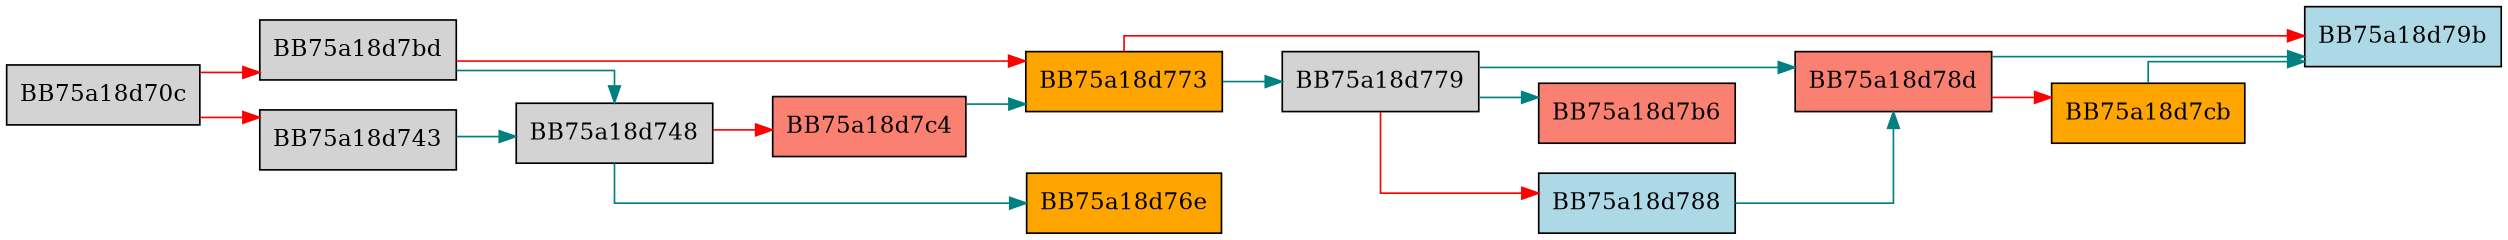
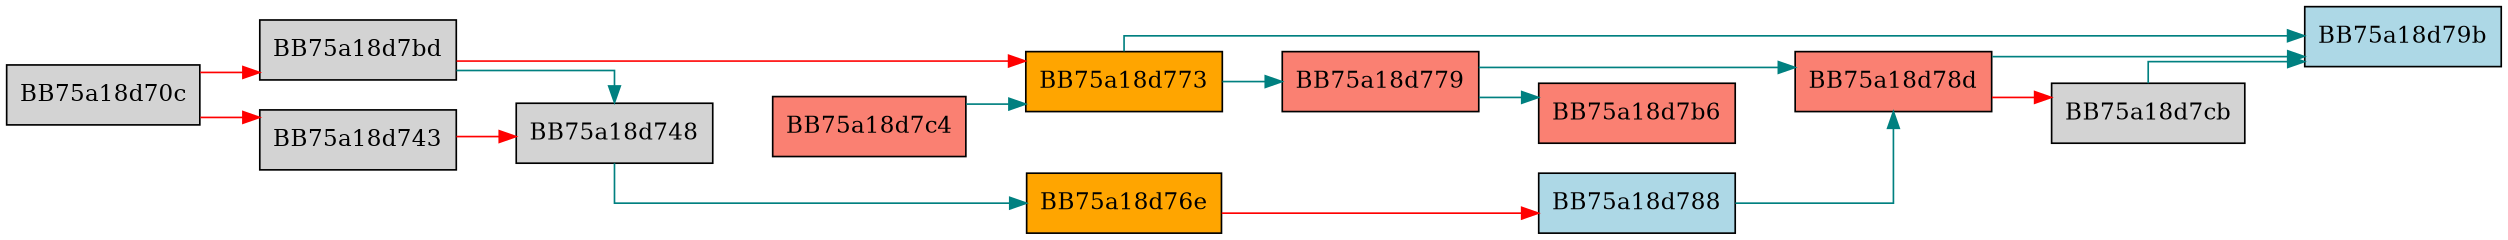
edge "BB75a18d773" -> "BB75a18d79b": color red -> teal
node "BB75a18d779": fillcolor lightgrey -> salmon
node "BB75a18d7cb": fillcolor orange -> lightgrey
edge "BB75a18d748" -> "BB75a18d7c4": removed
edge "BB75a18d743" -> "BB75a18d748": color teal -> red
edge "BB75a18d779" -> "BB75a18d788": now "BB75a18d76e" -> "BB75a18d788"
